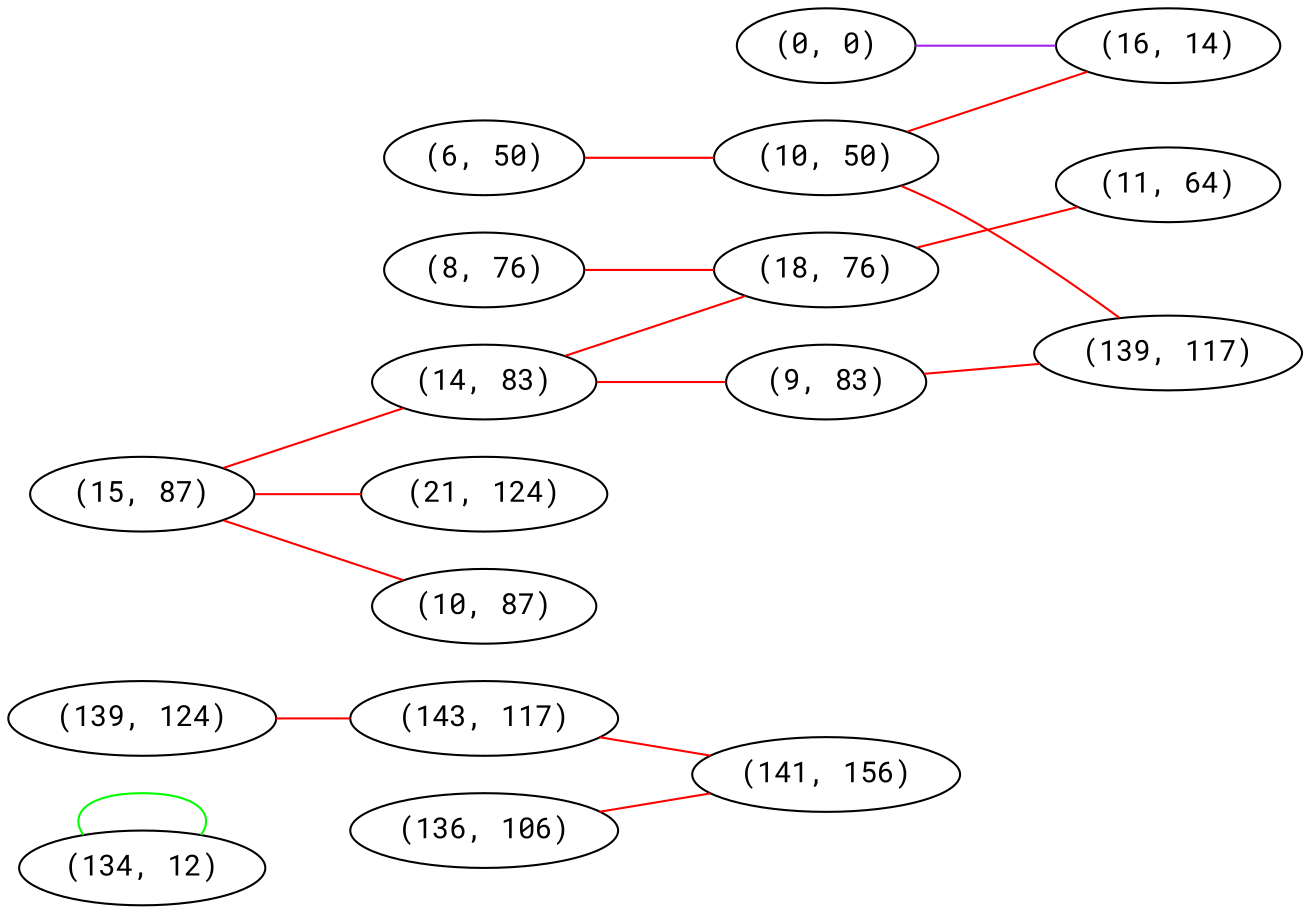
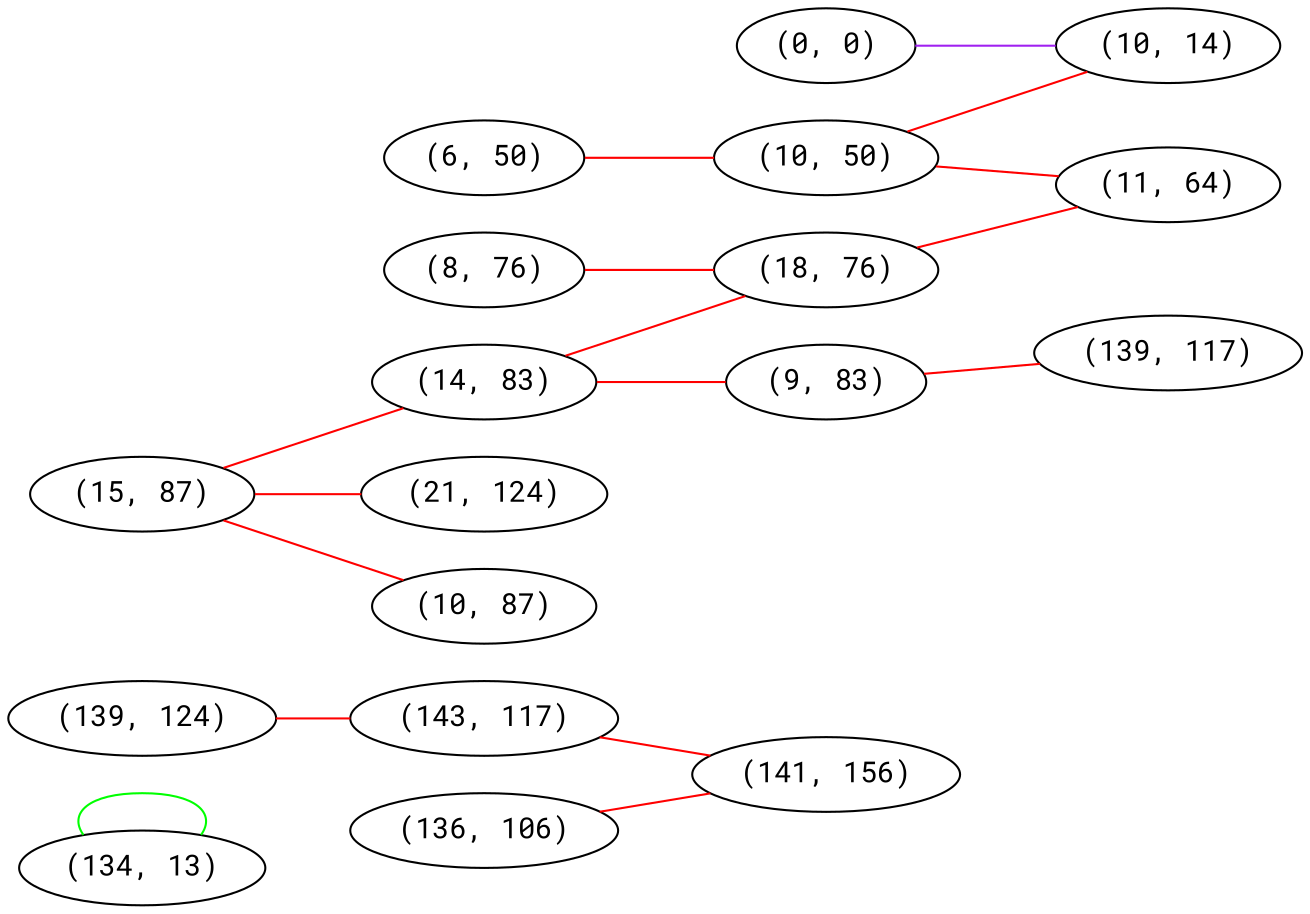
node "(16, 14)": label "(16, 14)" -> "(10, 14)"
edge "(10, 50)" -- "(139, 117)": now "(10, 50)" -- "(11, 64)"
node "(134, 12)": label "(134, 12)" -> "(134, 13)"
